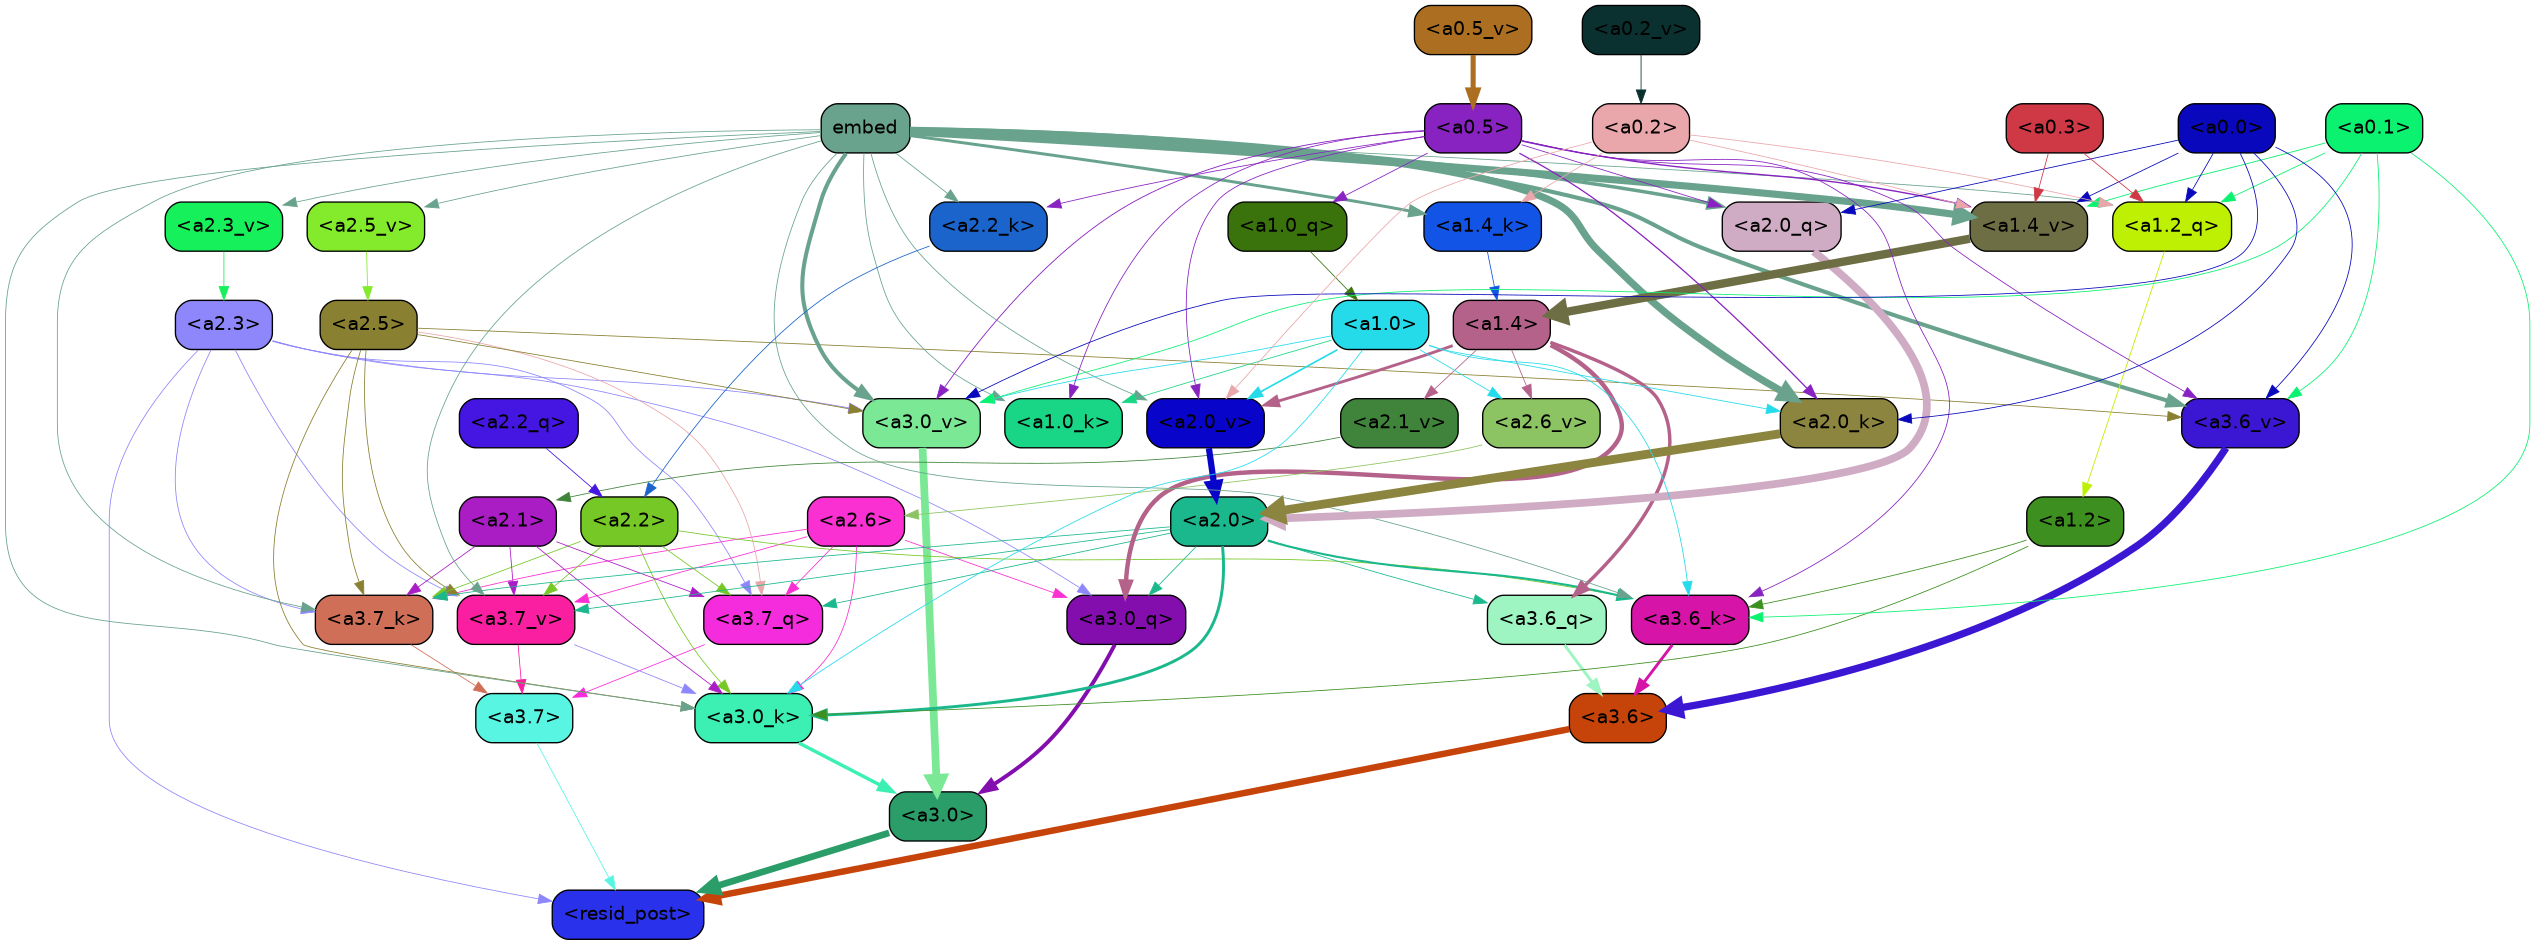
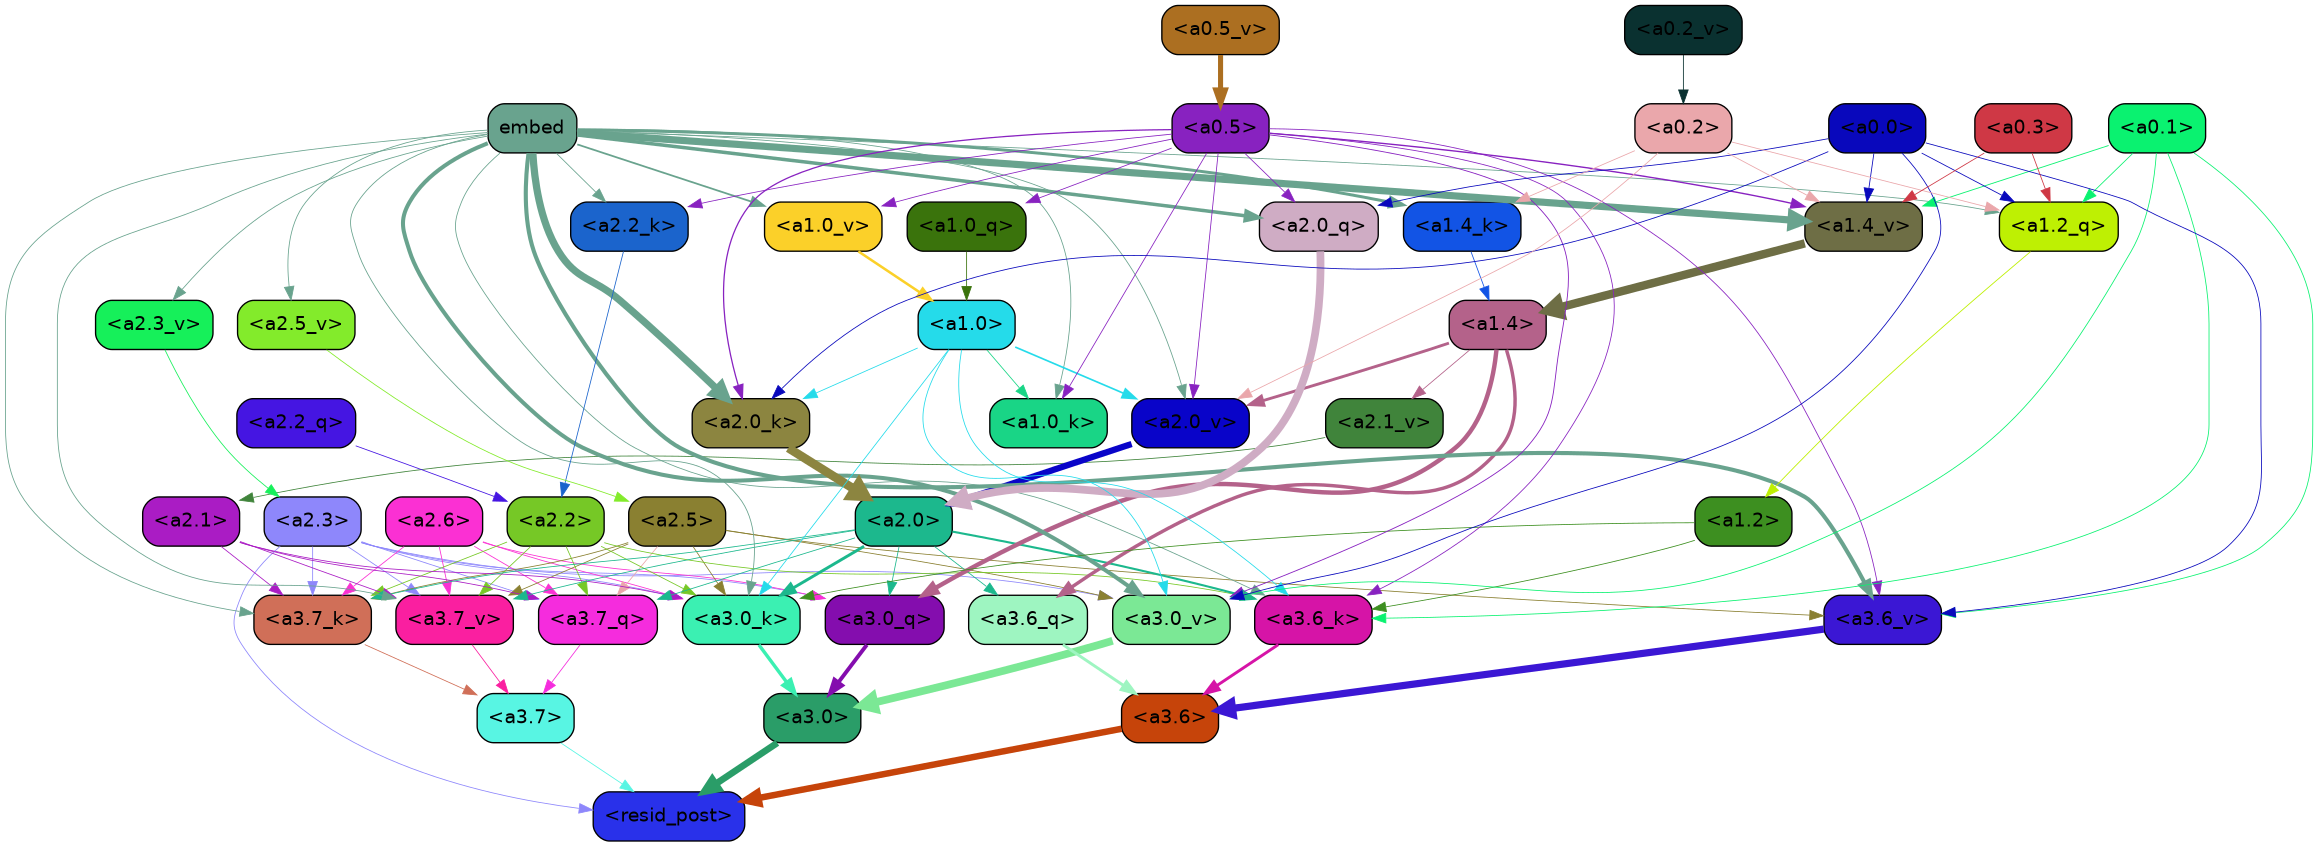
node "<a1.0_v>": added
node "<a2.6_v>": removed
edge "<a3.7_v>" -> "<a3.0_k>": now "<a2.3>" -> "<a3.0_k>"
